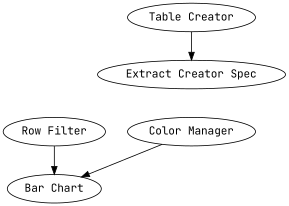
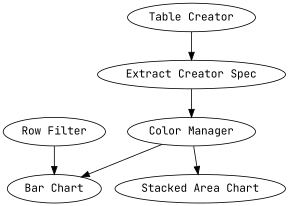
edge "Extract Creator Spec" -> "Color Manager": added
node "Stacked Area Chart": added
